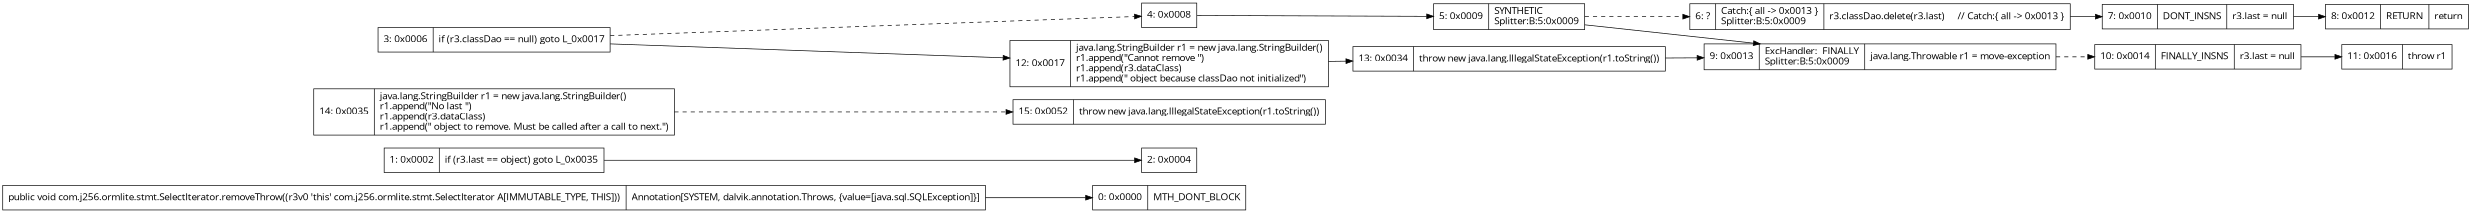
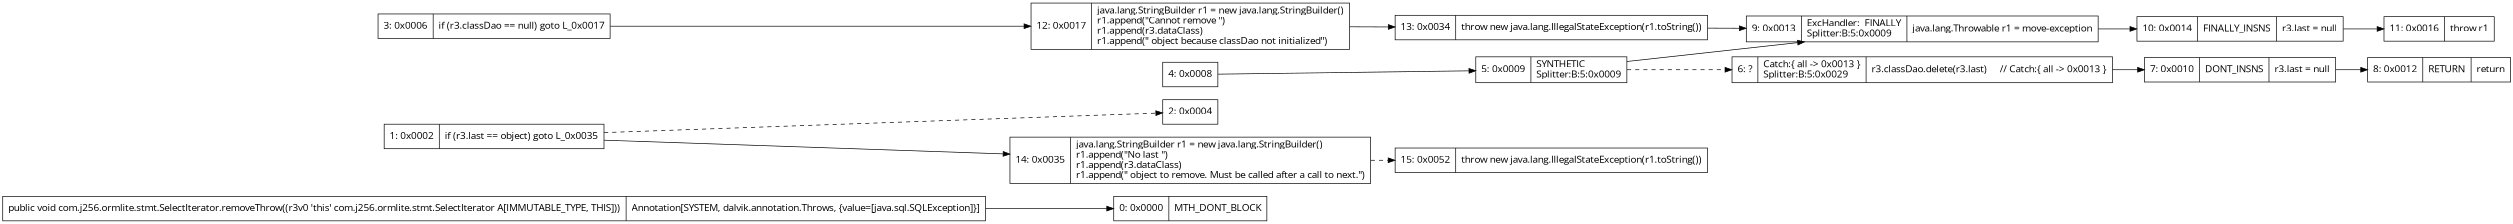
node "6: ?": text "Splitter:B:5:0x0009" -> "Splitter:B:5:0x0029"
edge "3: 0x0006" -> "4: 0x0008": removed
edge "9: 0x0013" -> "10: 0x0014": style dashed -> solid
edge "1: 0x0002" -> "14: 0x0035": added
edge "1: 0x0002" -> "2: 0x0004": style solid -> dashed
